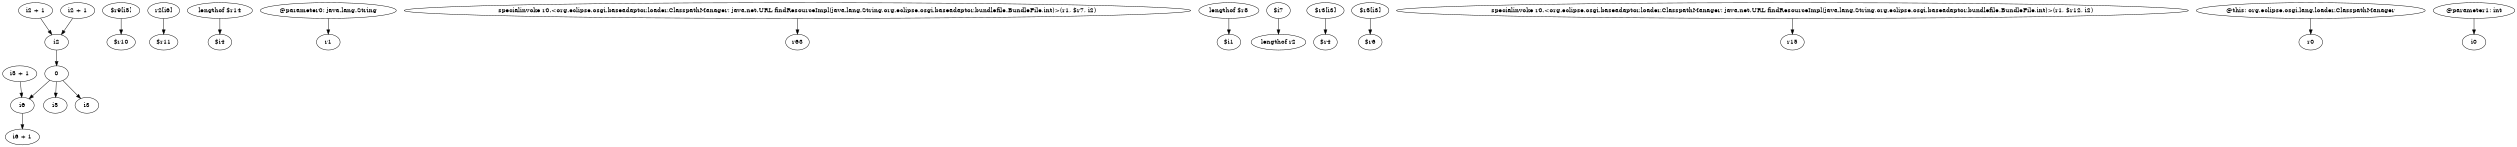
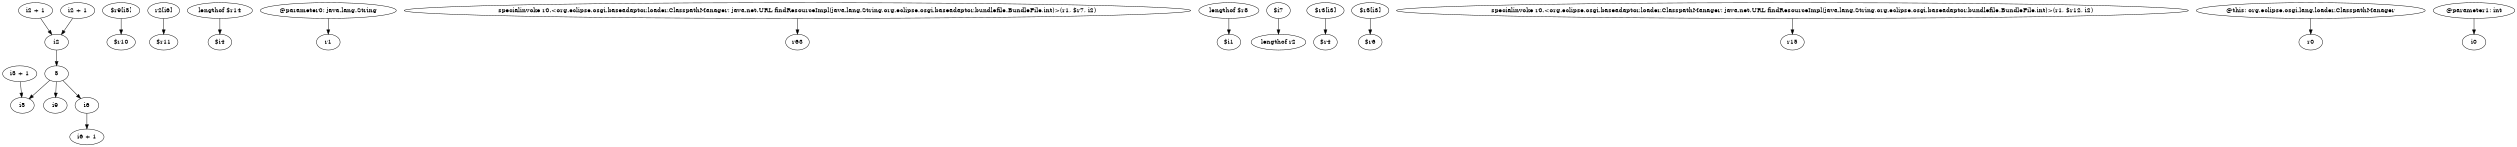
node "0": label "0" -> "5"
edge "i5 + 1" -> "i6": now "i5 + 1" -> "i5"
node "i3": label "i3" -> "i9"
